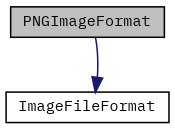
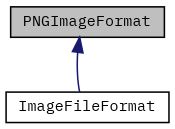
edge "PNGImageFormat" -> "ImageFileFormat": reversed
